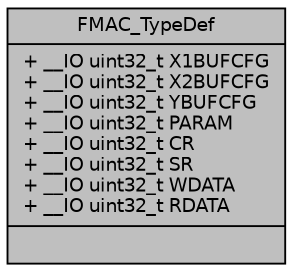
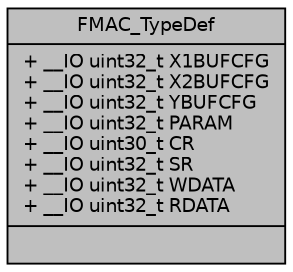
node "FMAC_TypeDef": text "+ __IO uint32_t CR" -> "+ __IO uint30_t CR"
